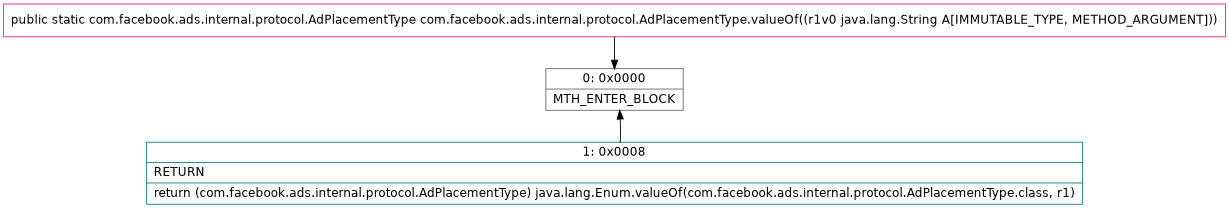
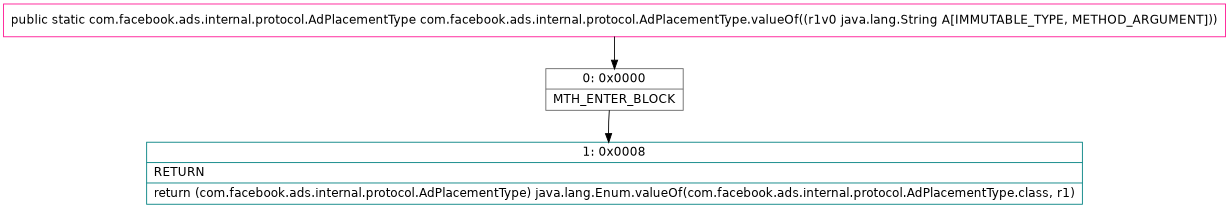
edge "1: 0x0008" -> "0: 0x0000": reversed
